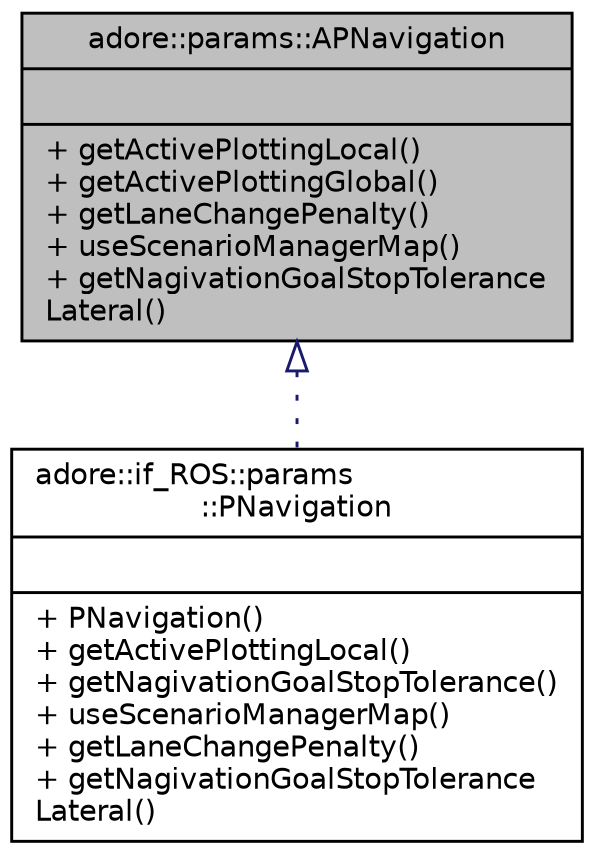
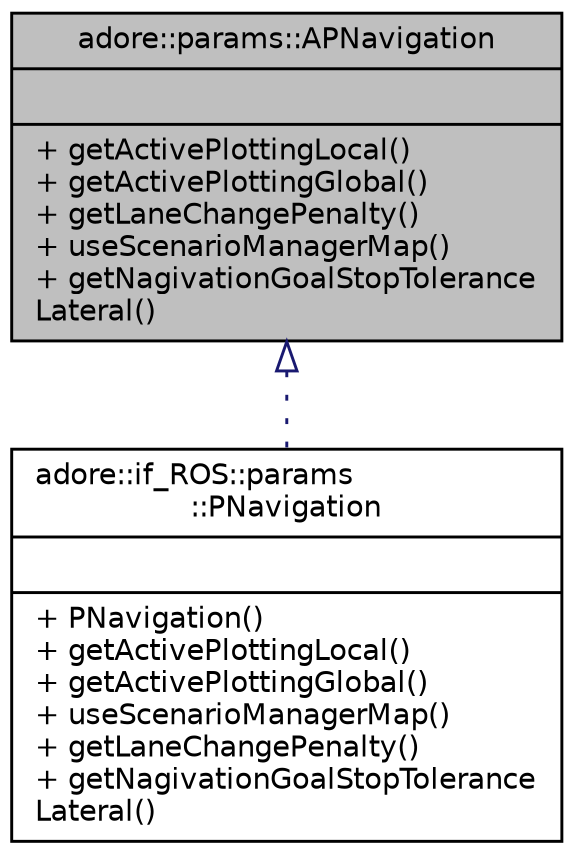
node "adore::if_ROS::params": text "+ getNagivationGoalStopTolerance()" -> "+ getActivePlottingGlobal()"
